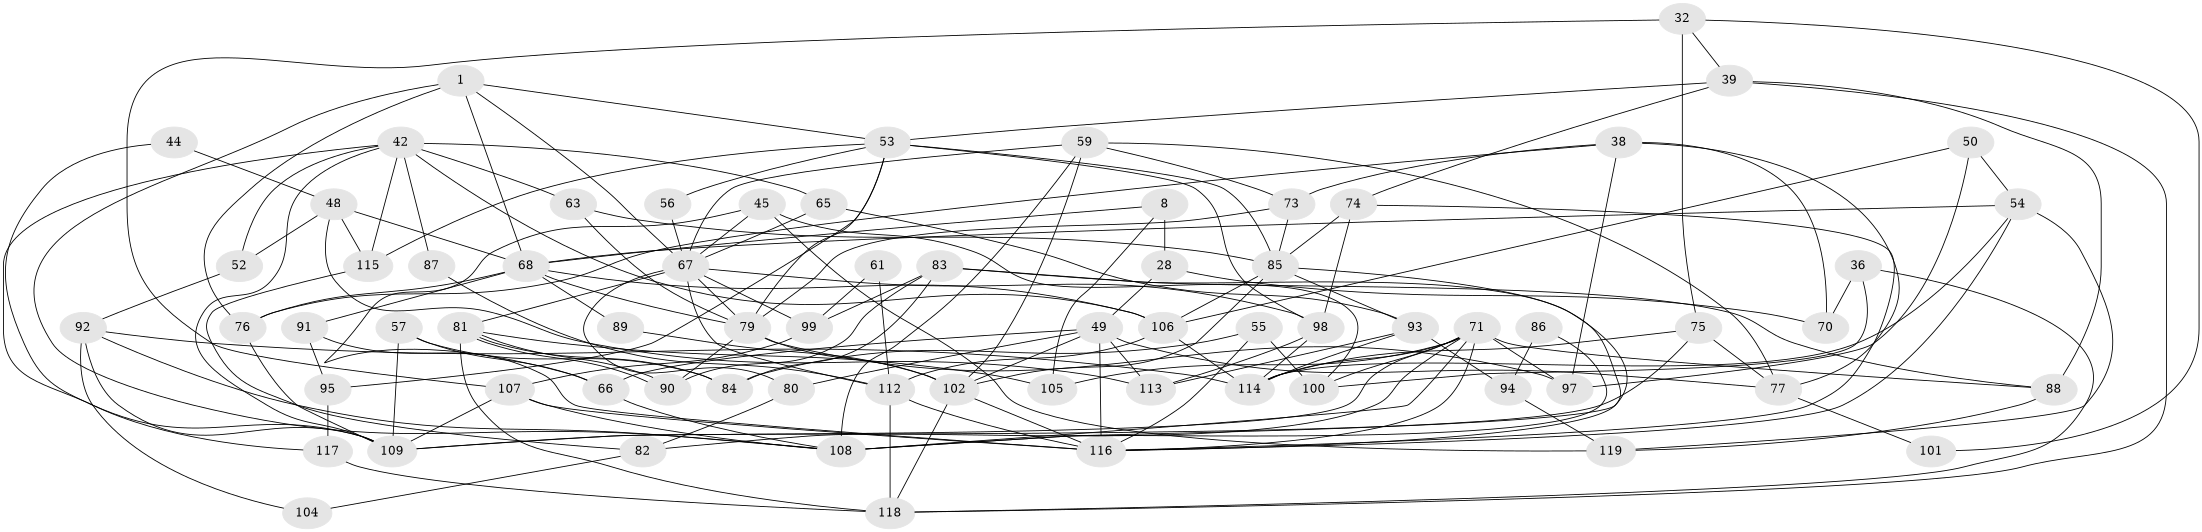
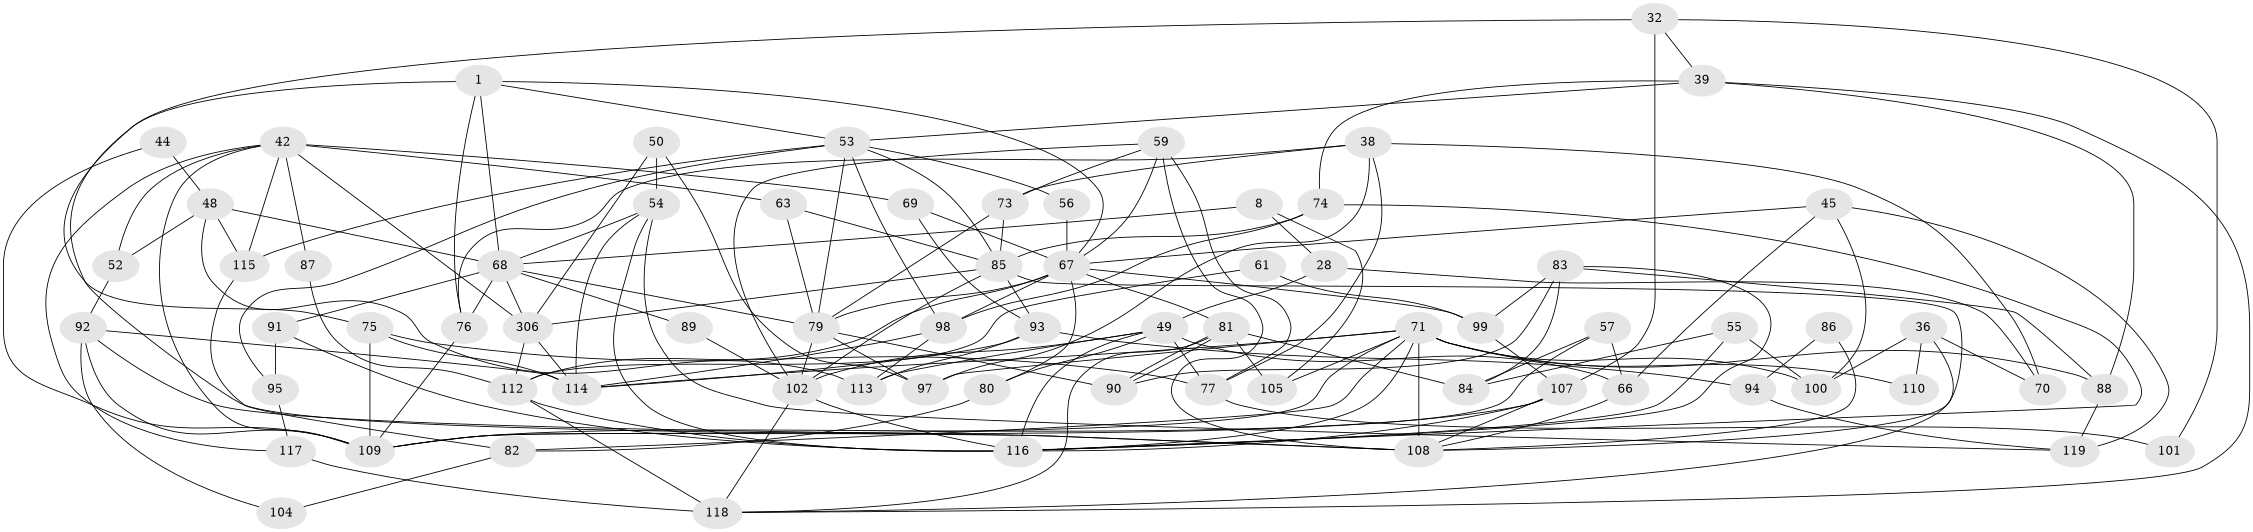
node "65": label "65" -> "69"
node "106": label "106" -> "306"
node "110": added
